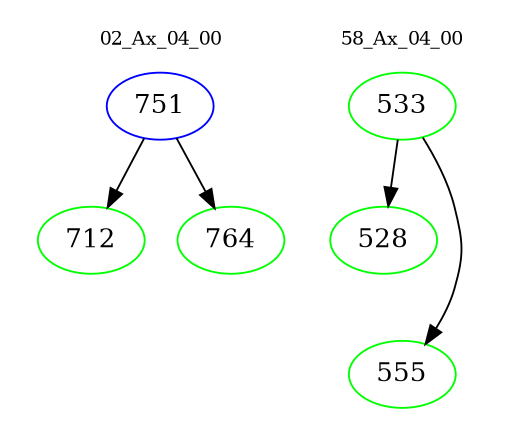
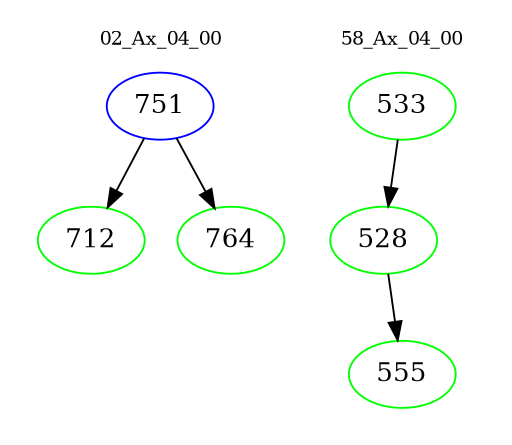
edge "533" -> "555": now "528" -> "555"
